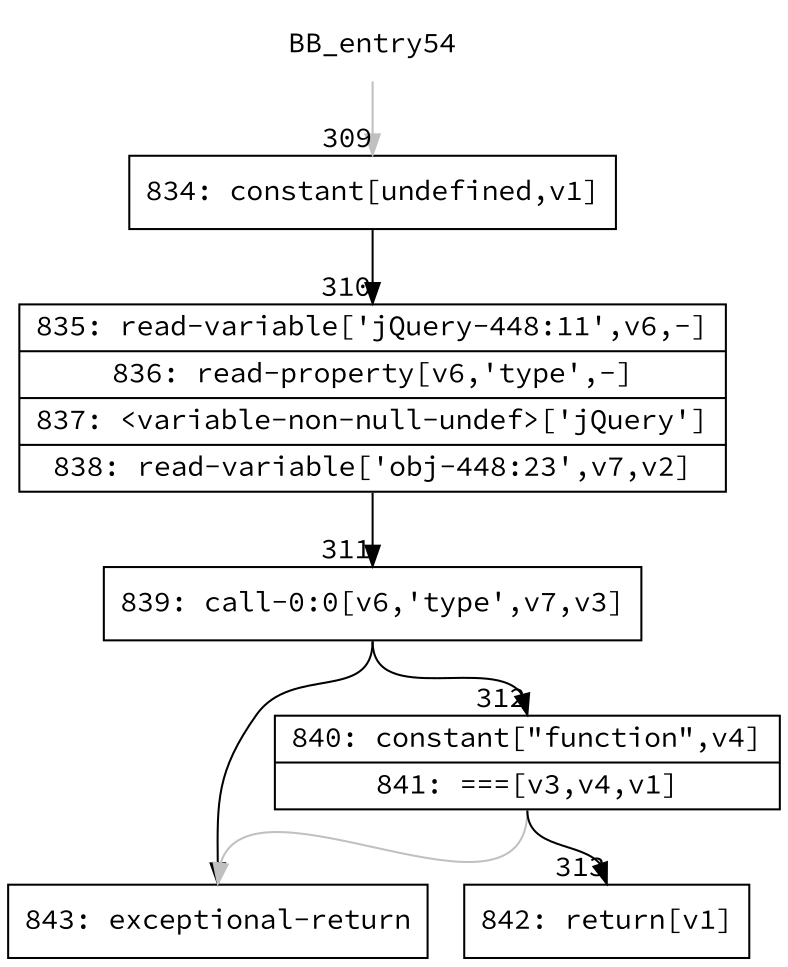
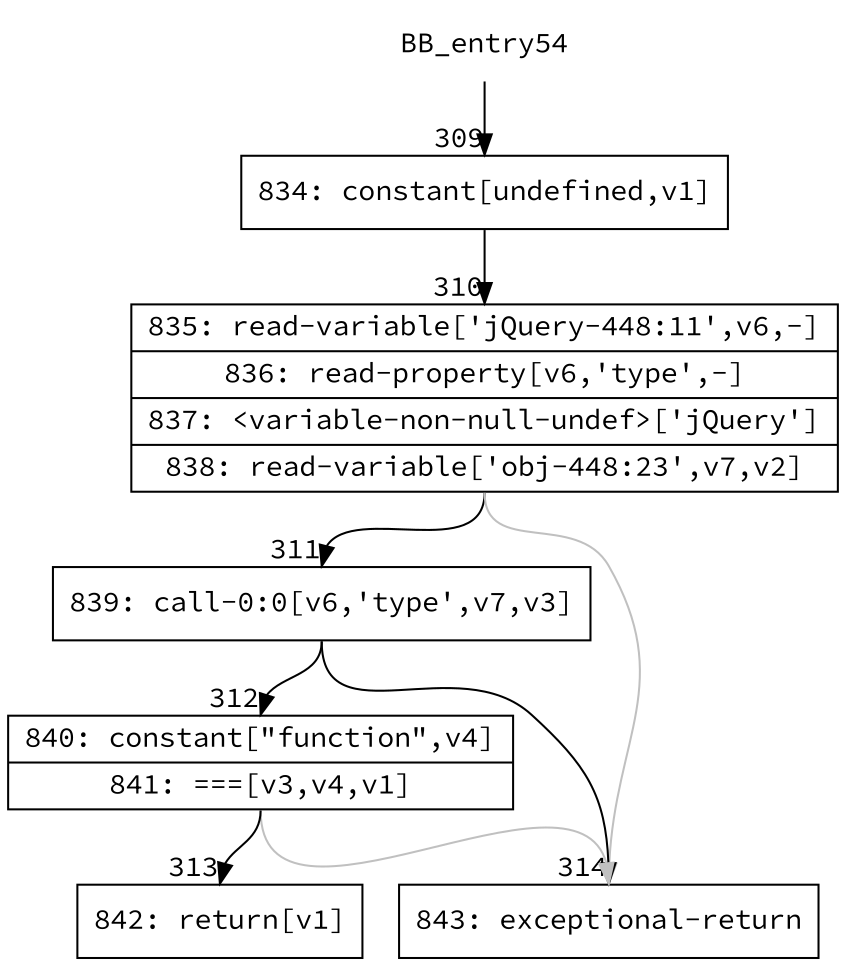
edge "BB_entry54" -> "834: constant[undefined,v1]": color gray -> black
edge "835: read-variable['jQuery-448:11',v6,-]" -> "843: exceptional-return": added
